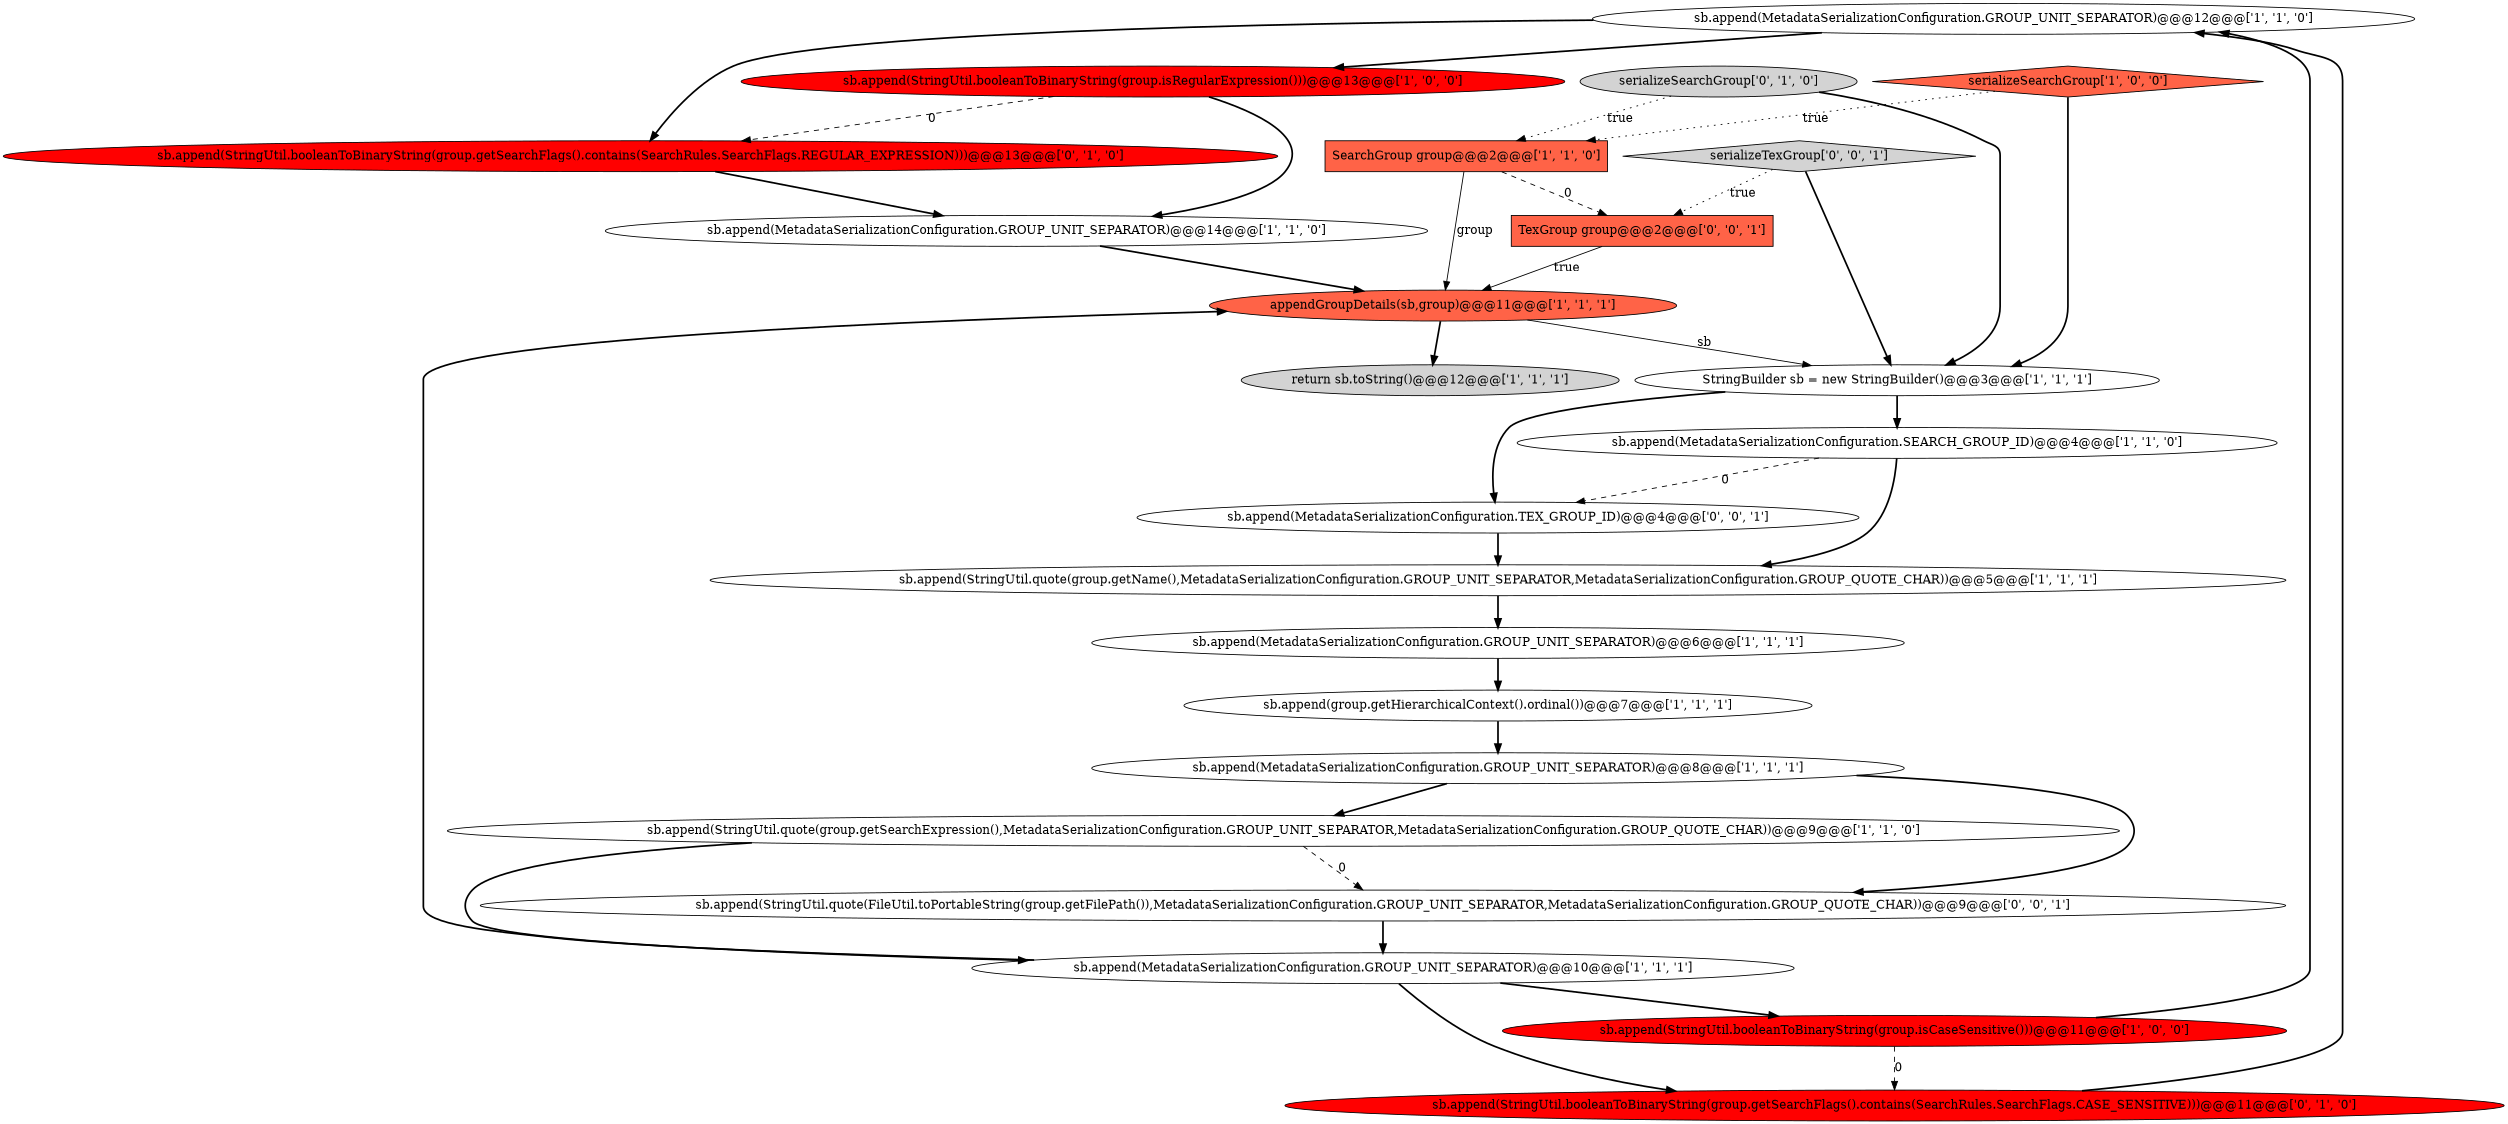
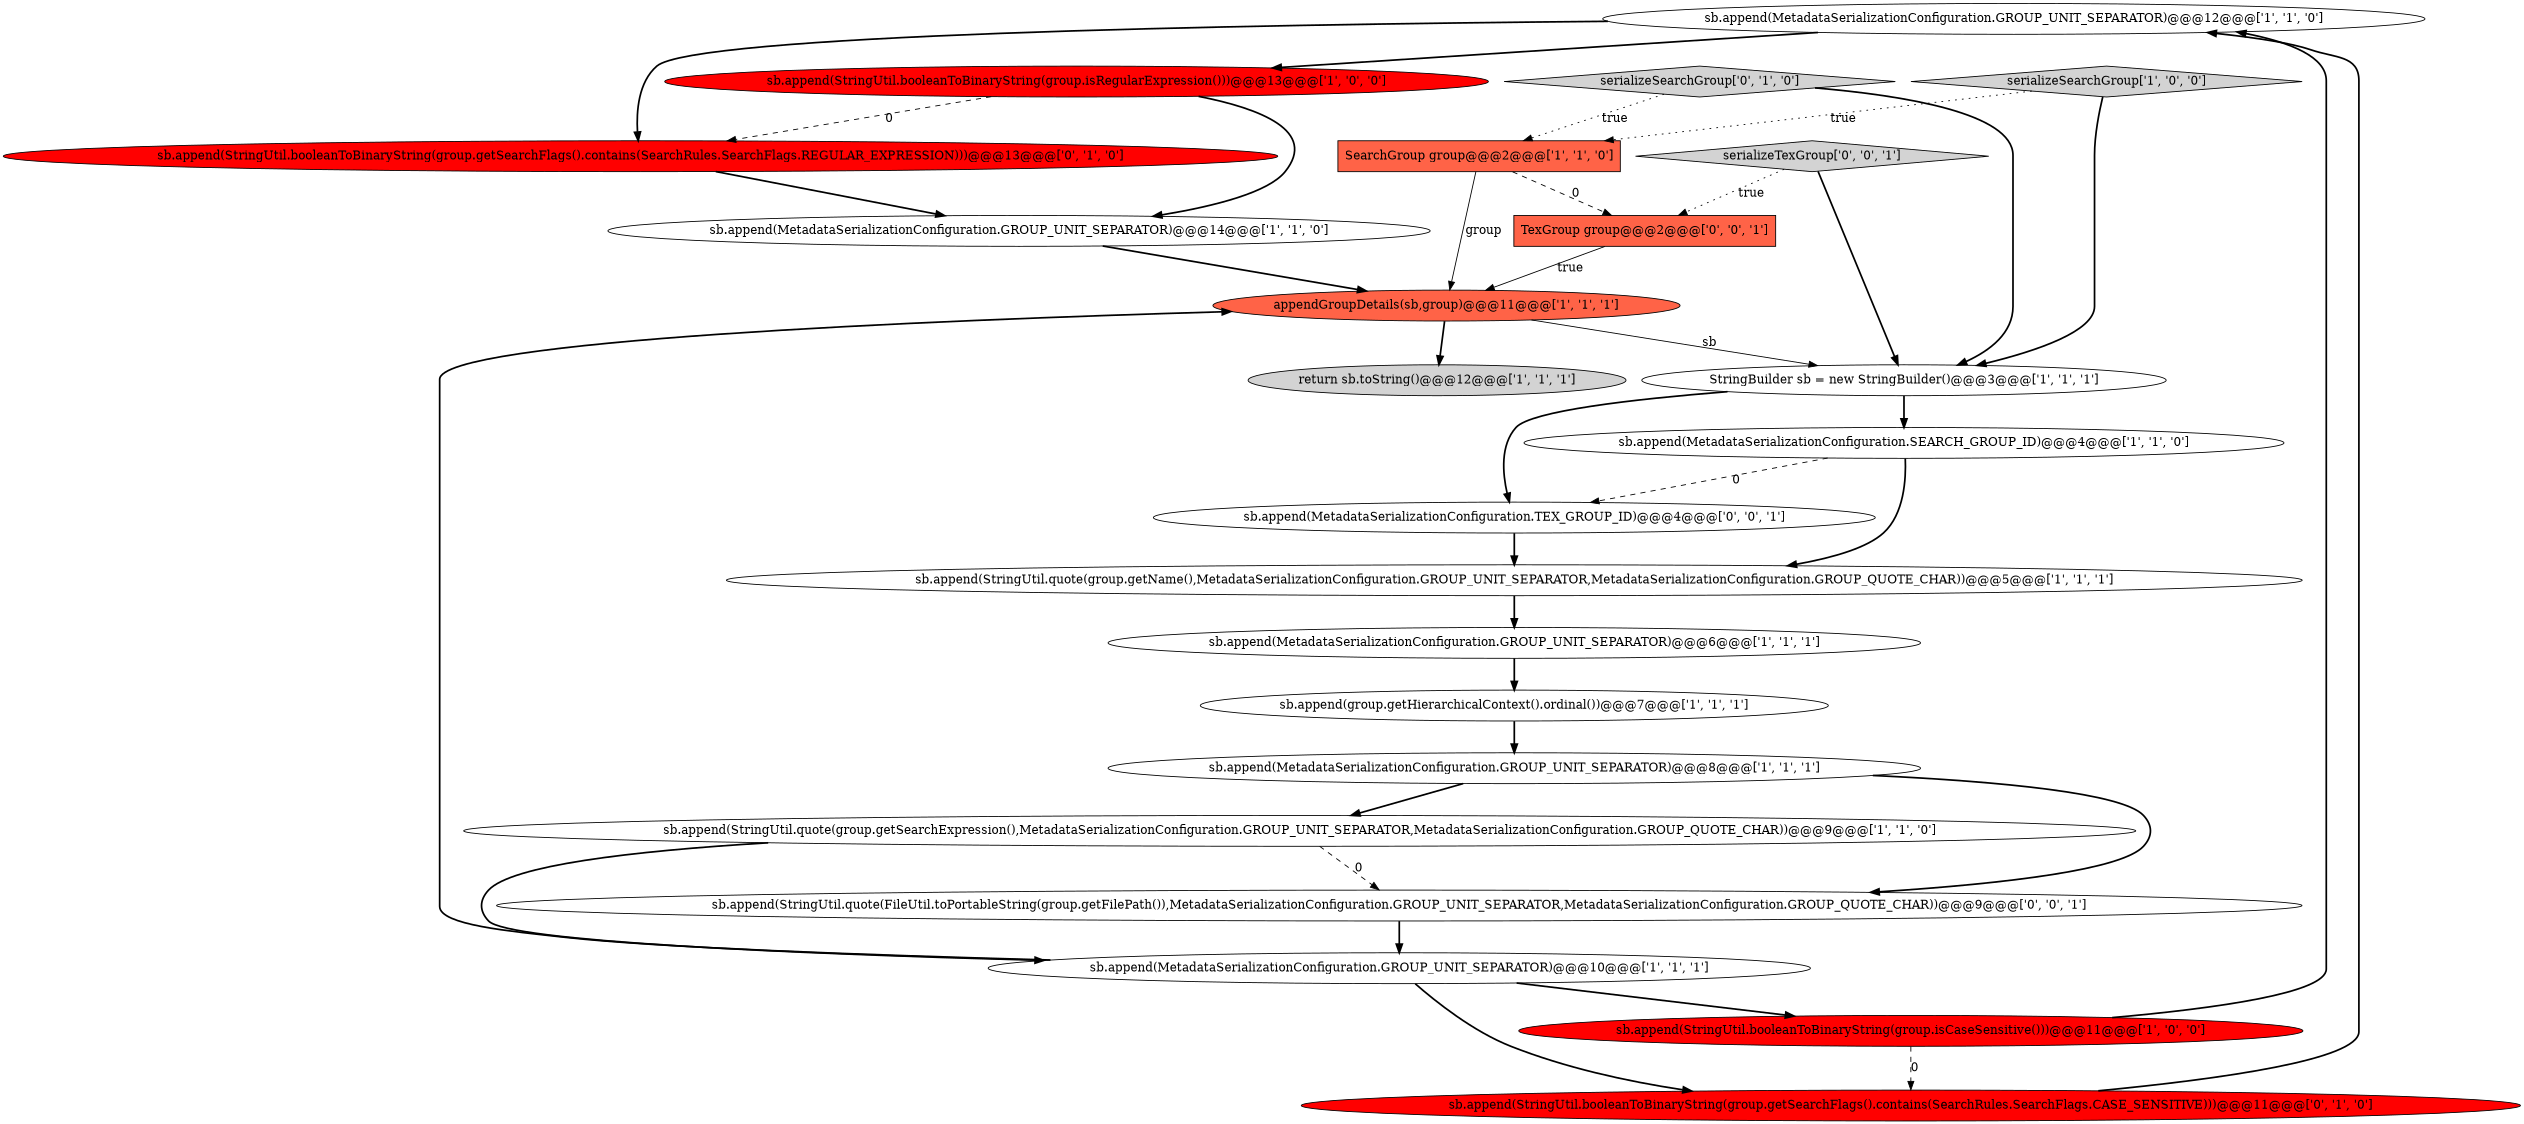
node "serializeSearchGroup['0', '1', '0']": shape ellipse -> diamond
node "serializeSearchGroup['1', '0', '0']": fillcolor tomato -> lightgray
